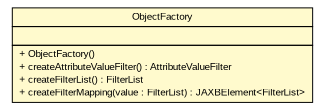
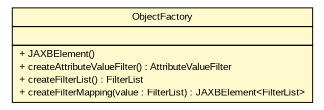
node "ObjectFactory": text "+ ObjectFactory()" -> "+ JAXBElement()"
